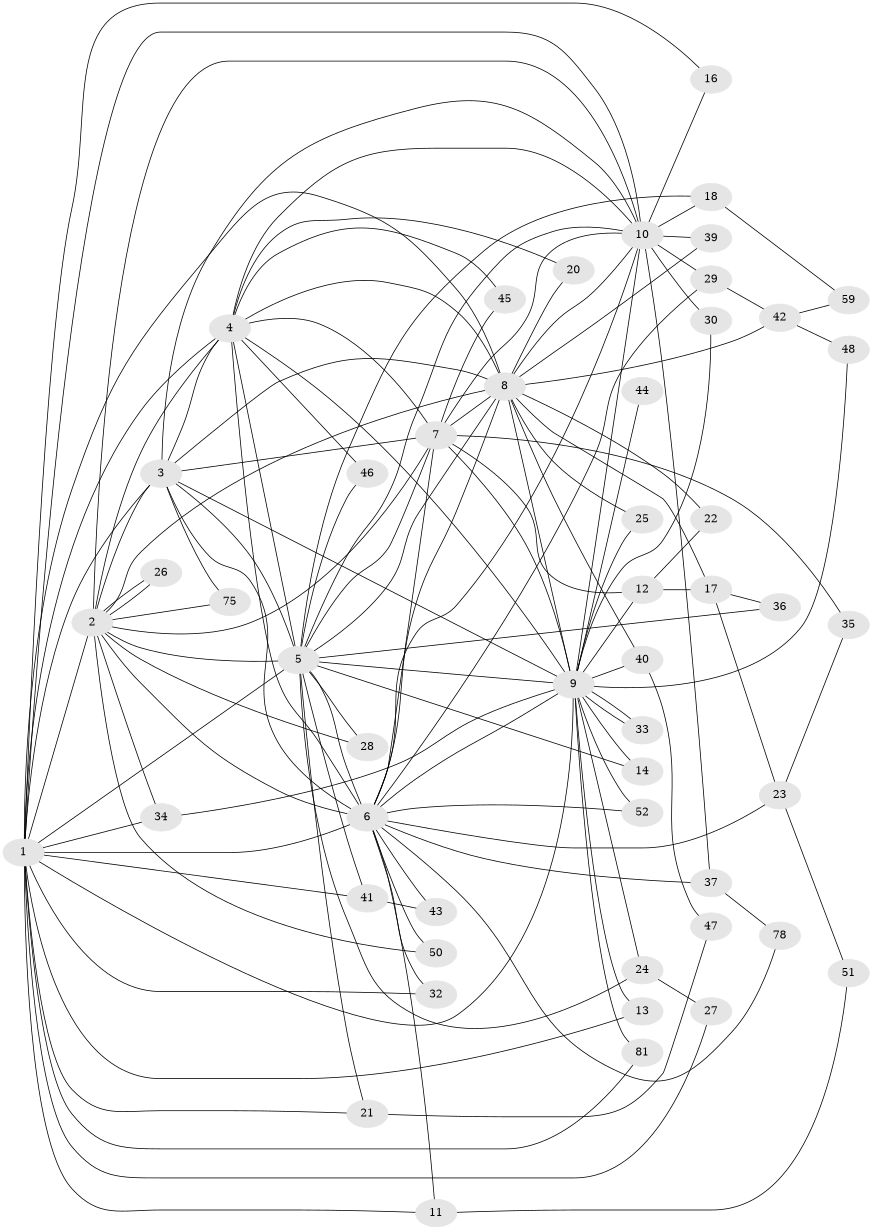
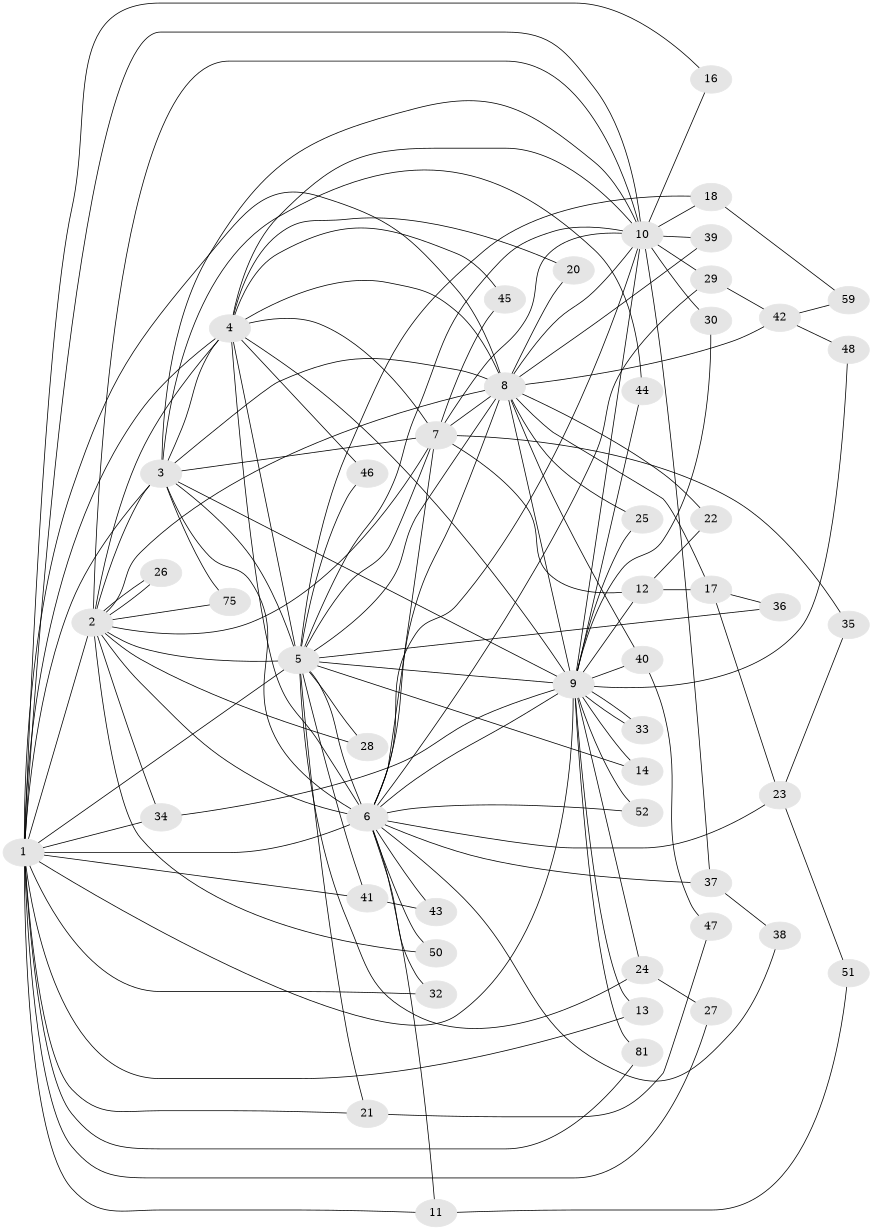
edge "44" -- "3": added
edge "7" -- "9": removed
node "78": label "78" -> "38"
